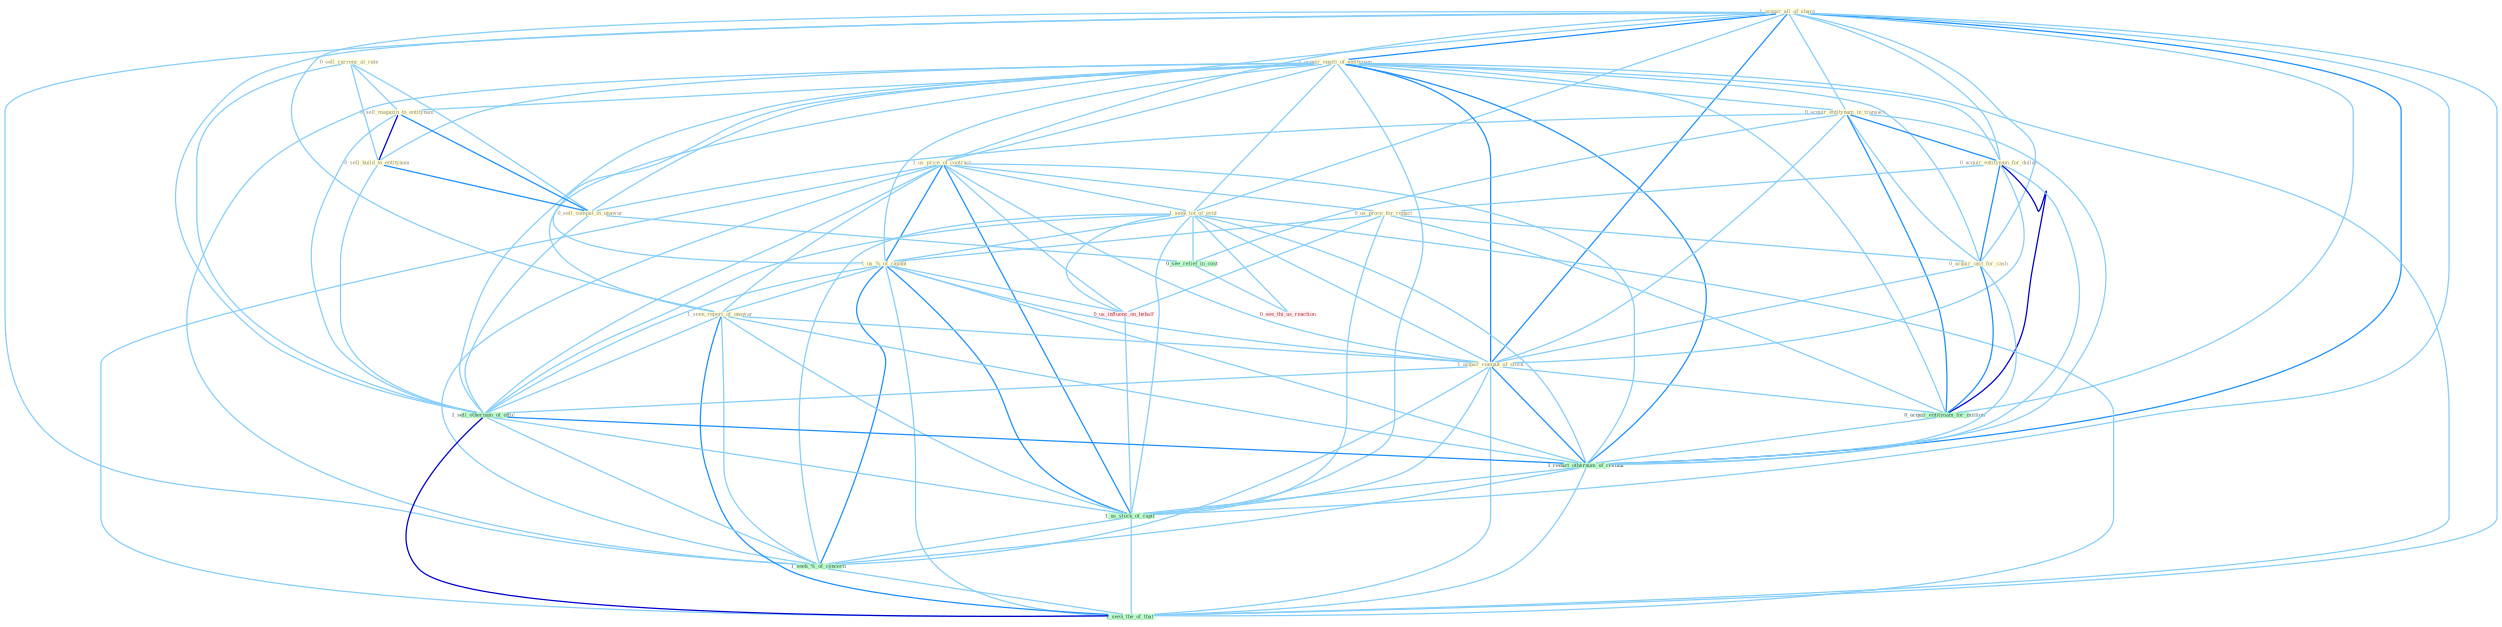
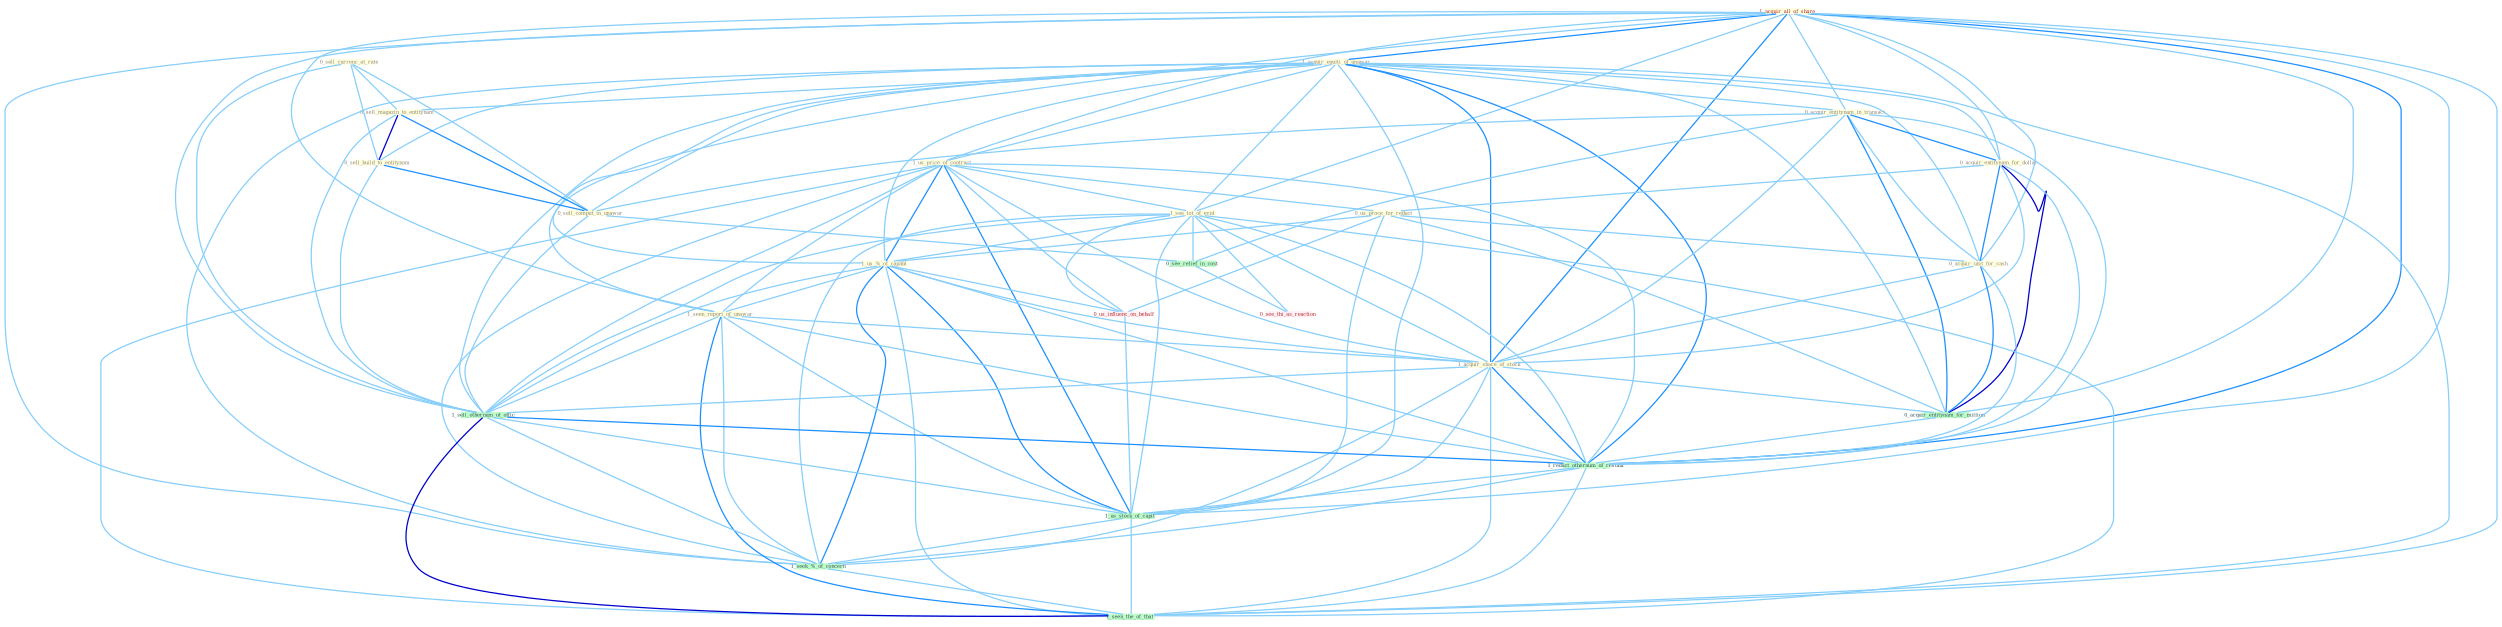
node "1_acquir_all_of_share": fontcolor #8b7d6b -> #b22222
node "1_acquir_equiti_of_entitynam": label "1_acquir_equiti_of_entitynam" -> "1_acquir_equiti_of_unawar"
node "1_seek_lot_of_evid": label "1_seek_lot_of_evid" -> "1_see_lot_of_evid"
node "1_acquir_comput_of_stock": label "1_acquir_comput_of_stock" -> "1_acquir_share_of_stock"
